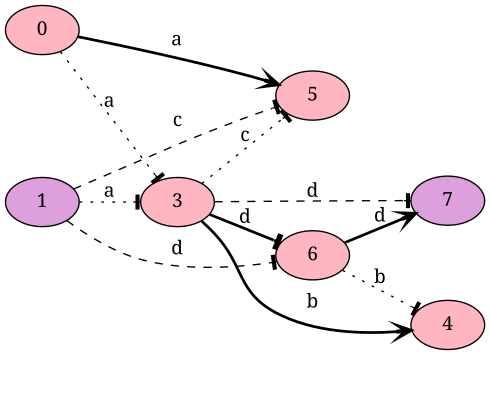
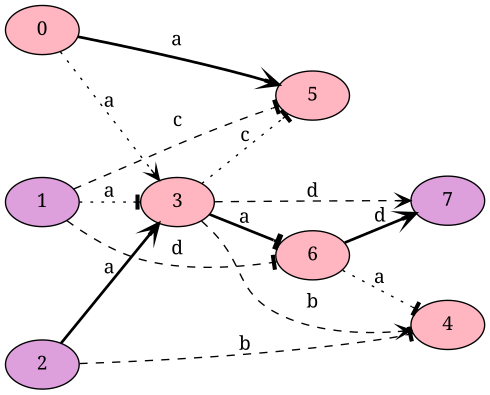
edge "0" -> "3": arrowhead tee -> vee
edge "3" -> "7": arrowhead tee -> vee
edge "3" -> "6": label "d" -> "a"
edge "6" -> "4": label "b" -> "a"
edge "3" -> "4": style bold -> dashed
node "2": added
